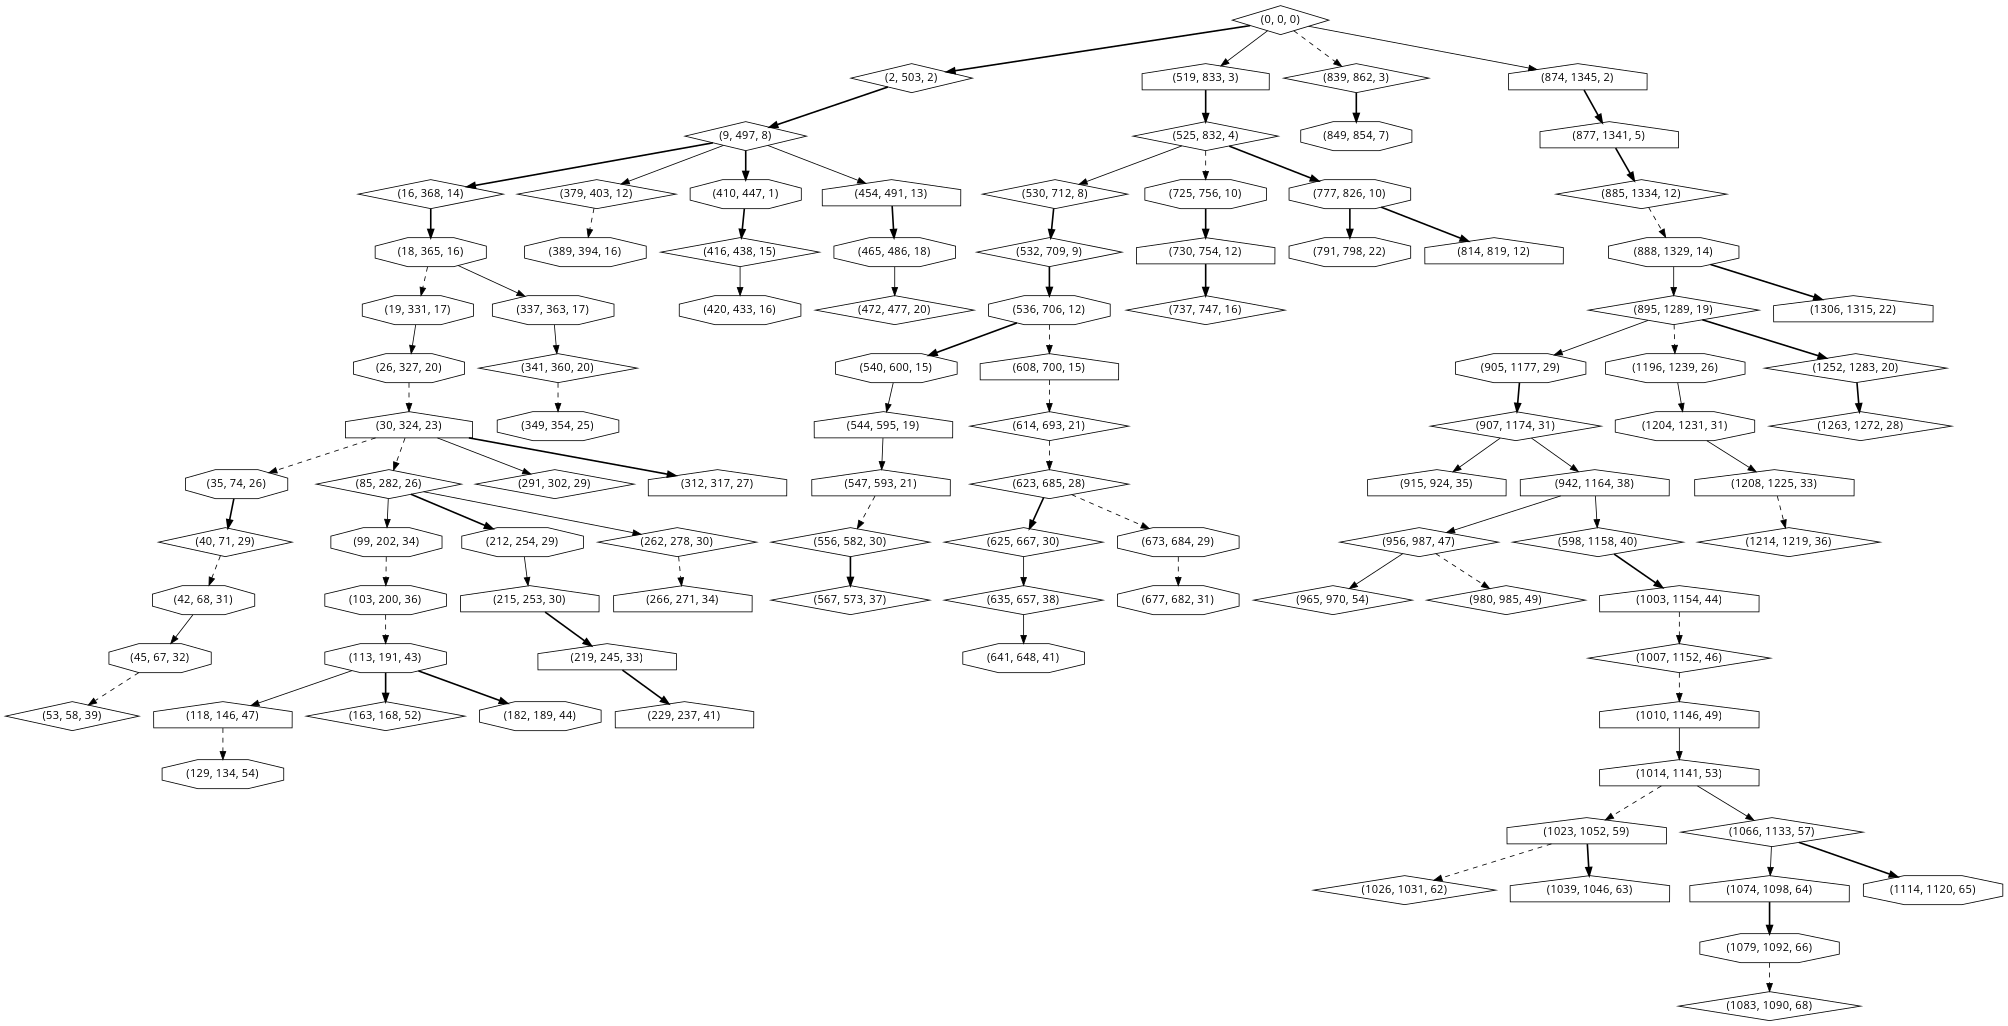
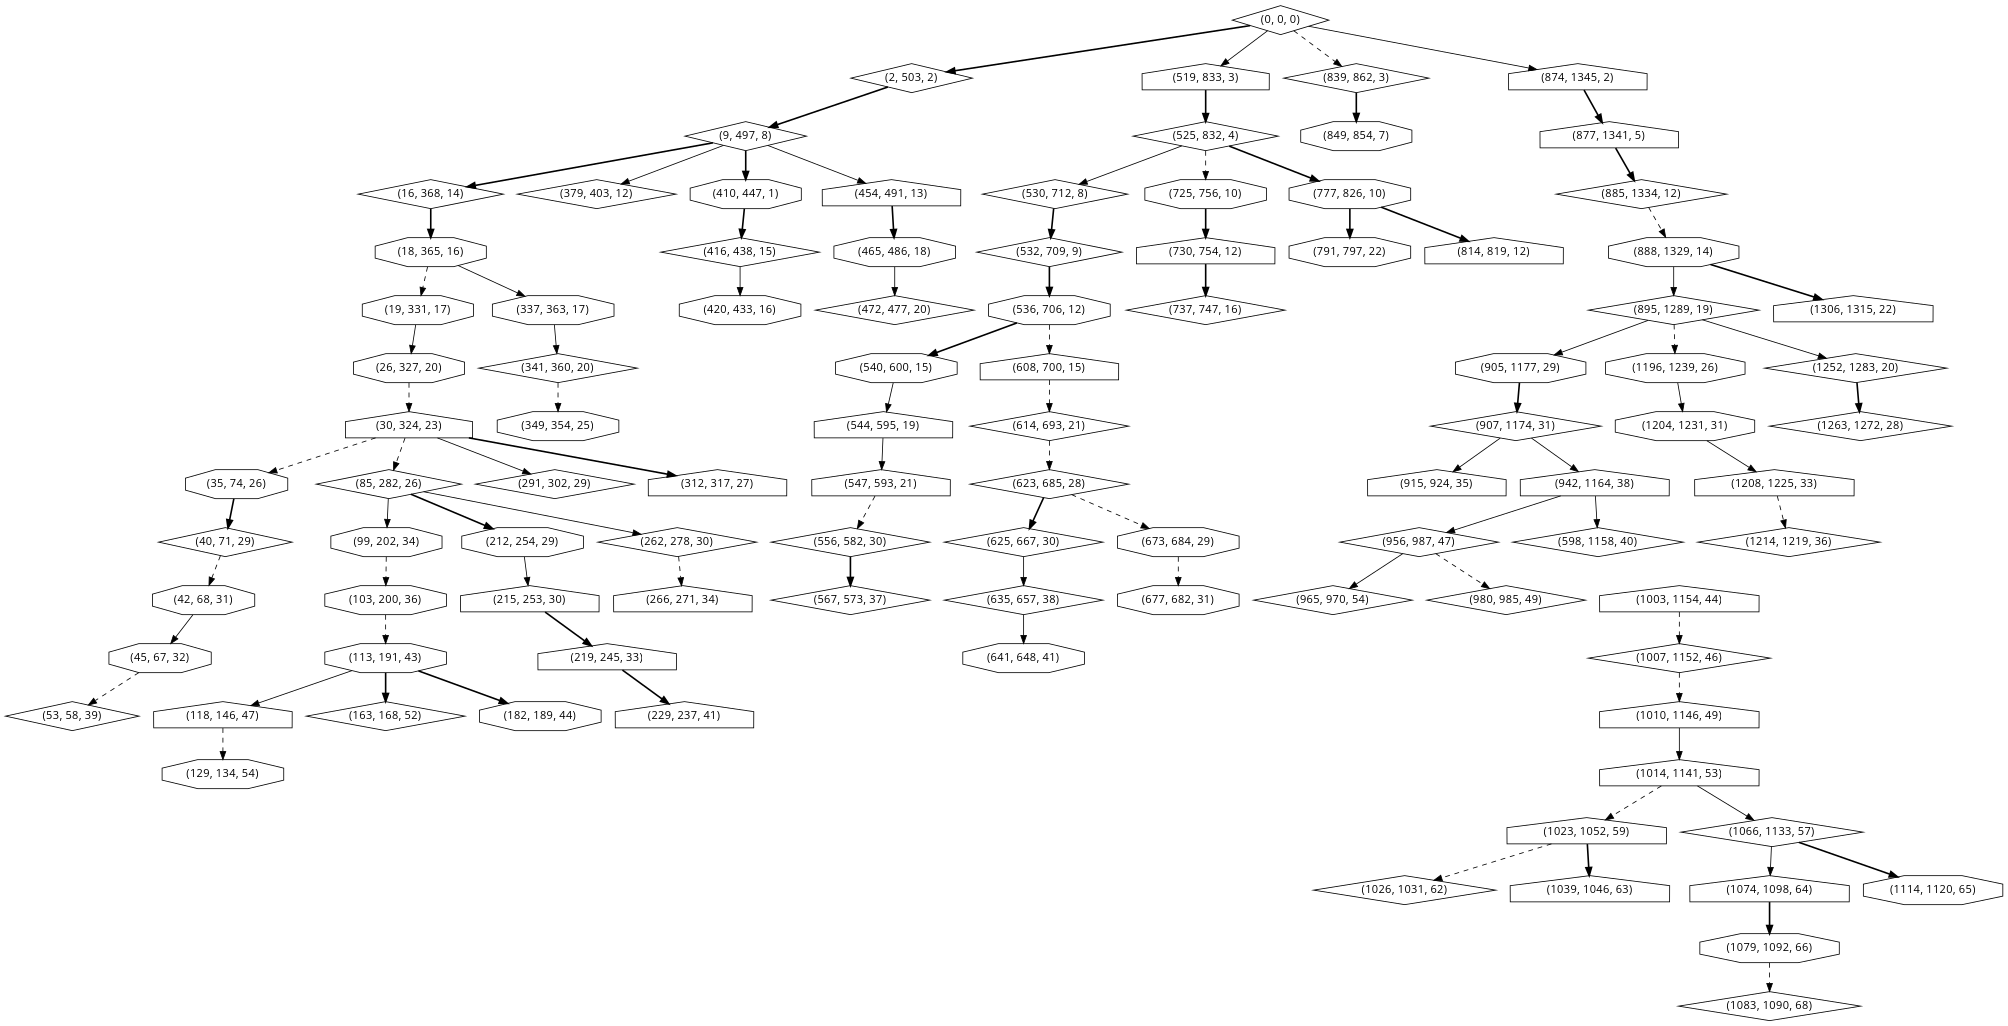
node "(389, 394, 16)": removed
node "(791, 798, 22)": label "(791, 798, 22)" -> "(791, 797, 22)"
edge "(895, 1289, 19)" -> "(1252, 1283, 20)": style bold -> solid
edge "(598, 1158, 40)" -> "(1003, 1154, 44)": removed
